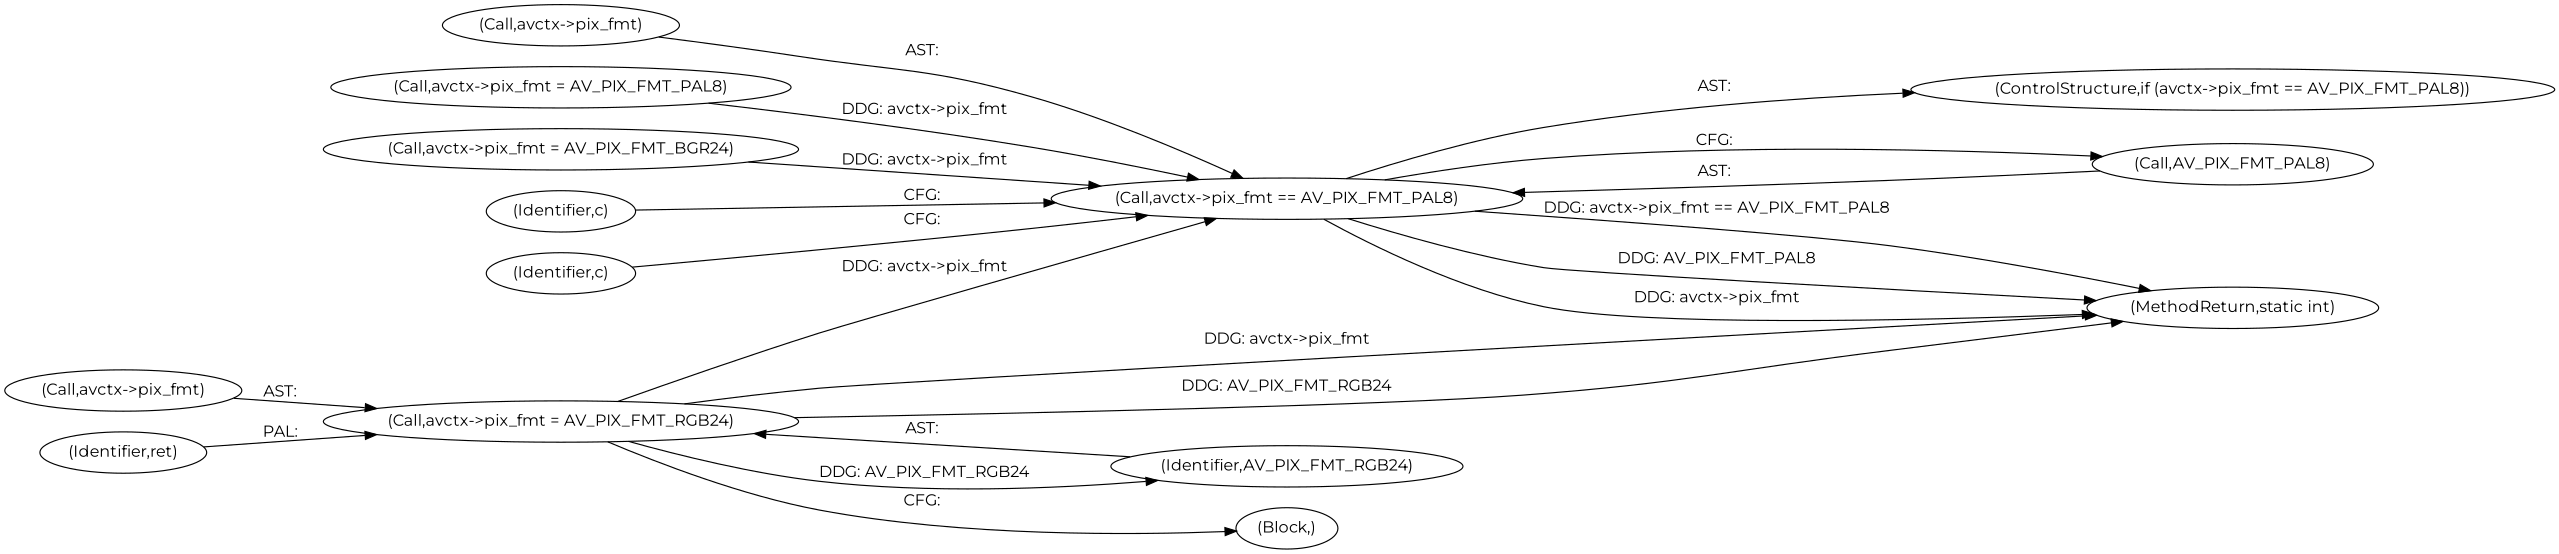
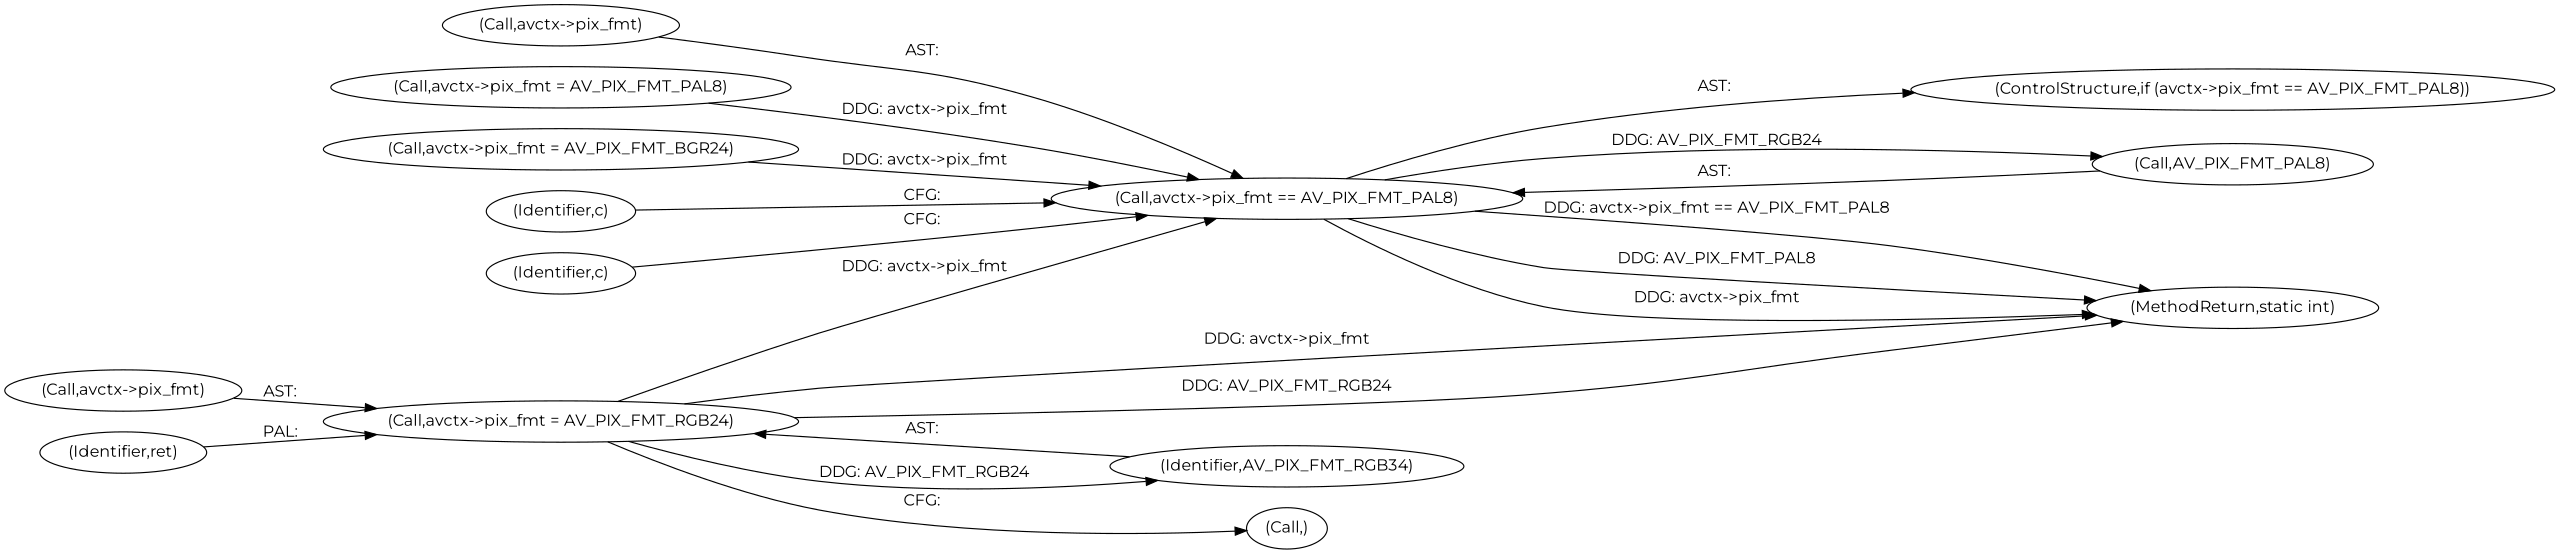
edge "(Call,avctx->pix_fmt == AV_PIX_FMT_PAL8)" -> "(Call,AV_PIX_FMT_PAL8)": label "CFG: " -> "DDG: AV_PIX_FMT_RGB24"
node "(Identifier,AV_PIX_FMT_RGB24)": label "(Identifier,AV_PIX_FMT_RGB24)" -> "(Identifier,AV_PIX_FMT_RGB34)"
node "(Block,)": label "(Block,)" -> "(Call,)"
